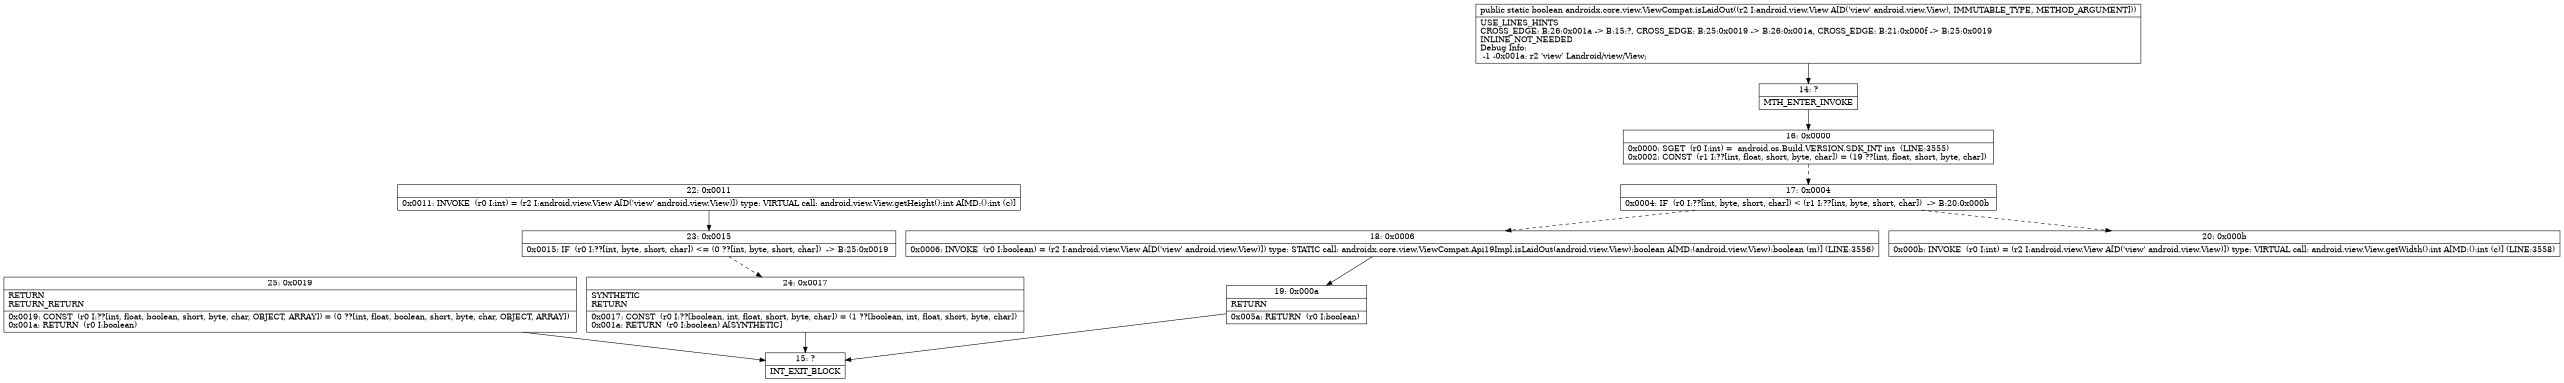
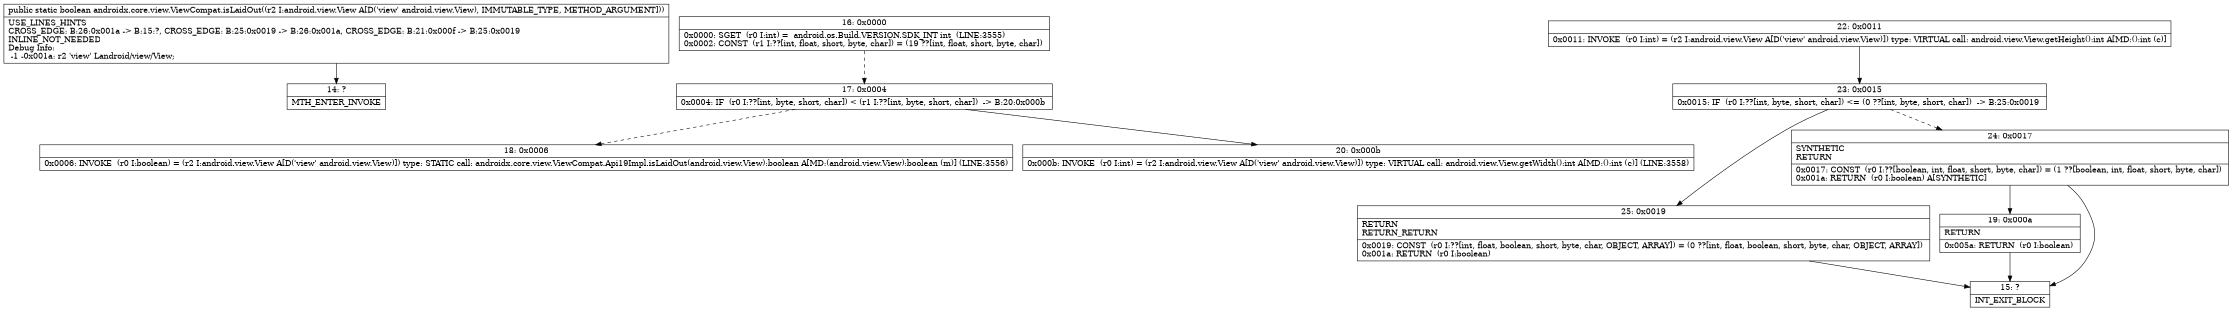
edge "14: ?" -> "16: 0x0000": removed
edge "23: 0x0015" -> "25: 0x0019": added
edge "17: 0x0004" -> "20: 0x000b": style dashed -> solid
edge "18: 0x0006" -> "19: 0x000a": now "24: 0x0017" -> "19: 0x000a"
